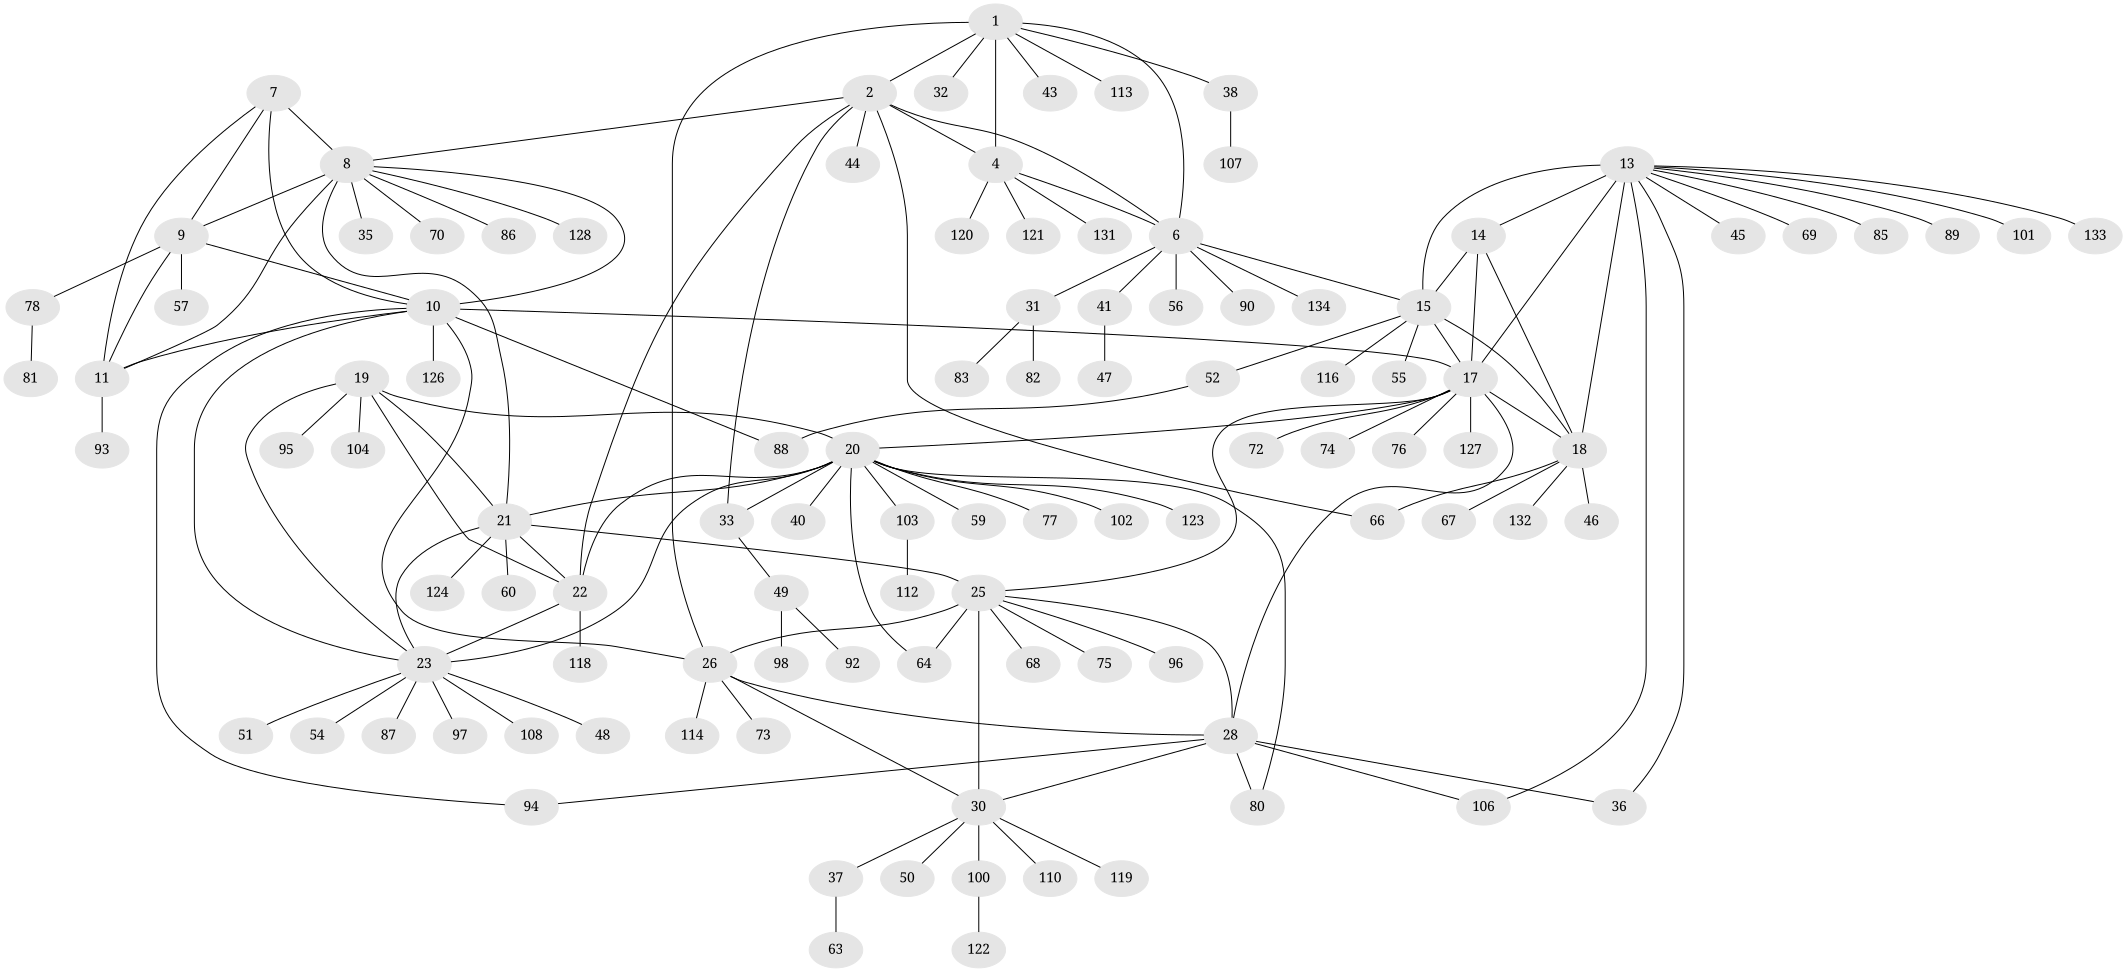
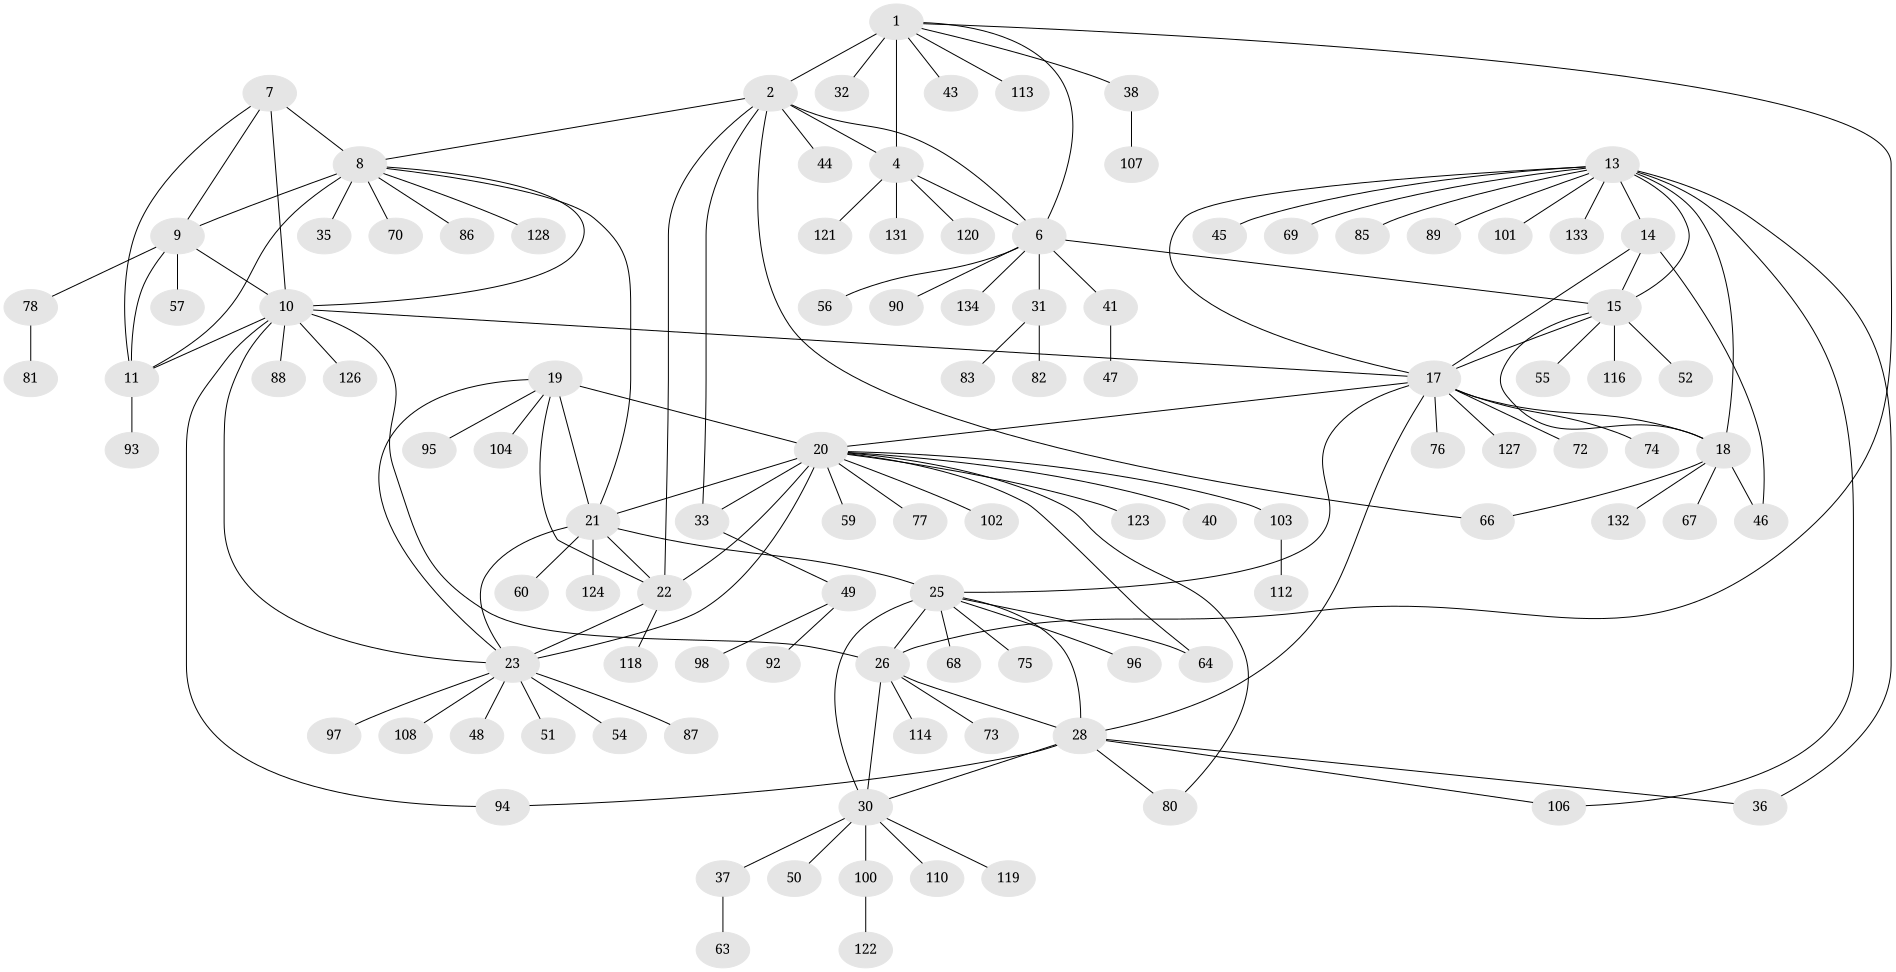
edge "14" -- "18": now "14" -- "46"
edge "52" -- "88": removed
